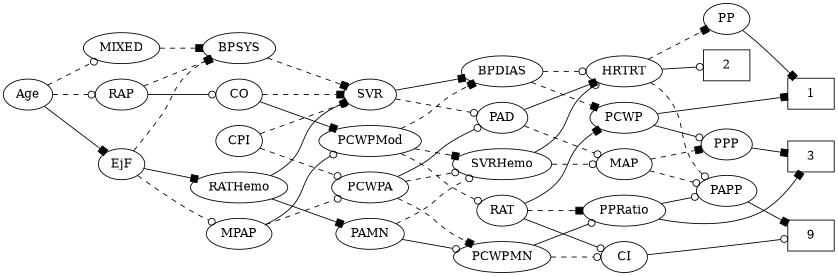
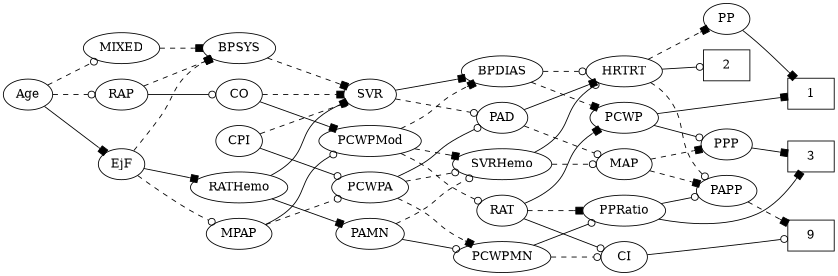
edge "CPI" -> "PCWPA": style dashed -> solid
edge "MAP" -> "PAPP": arrowhead odot -> box
edge "PAPP" -> "9": style solid -> dashed
